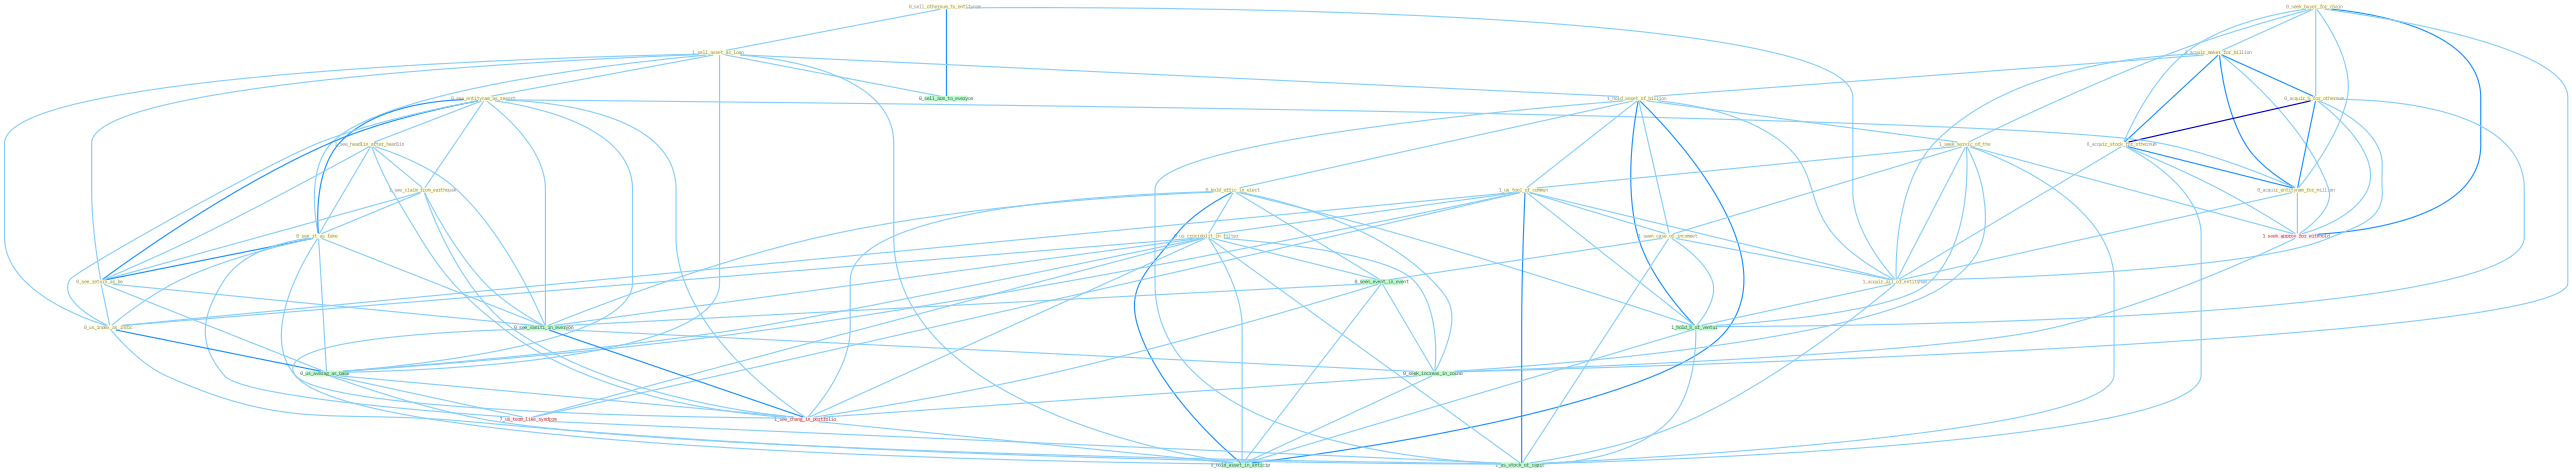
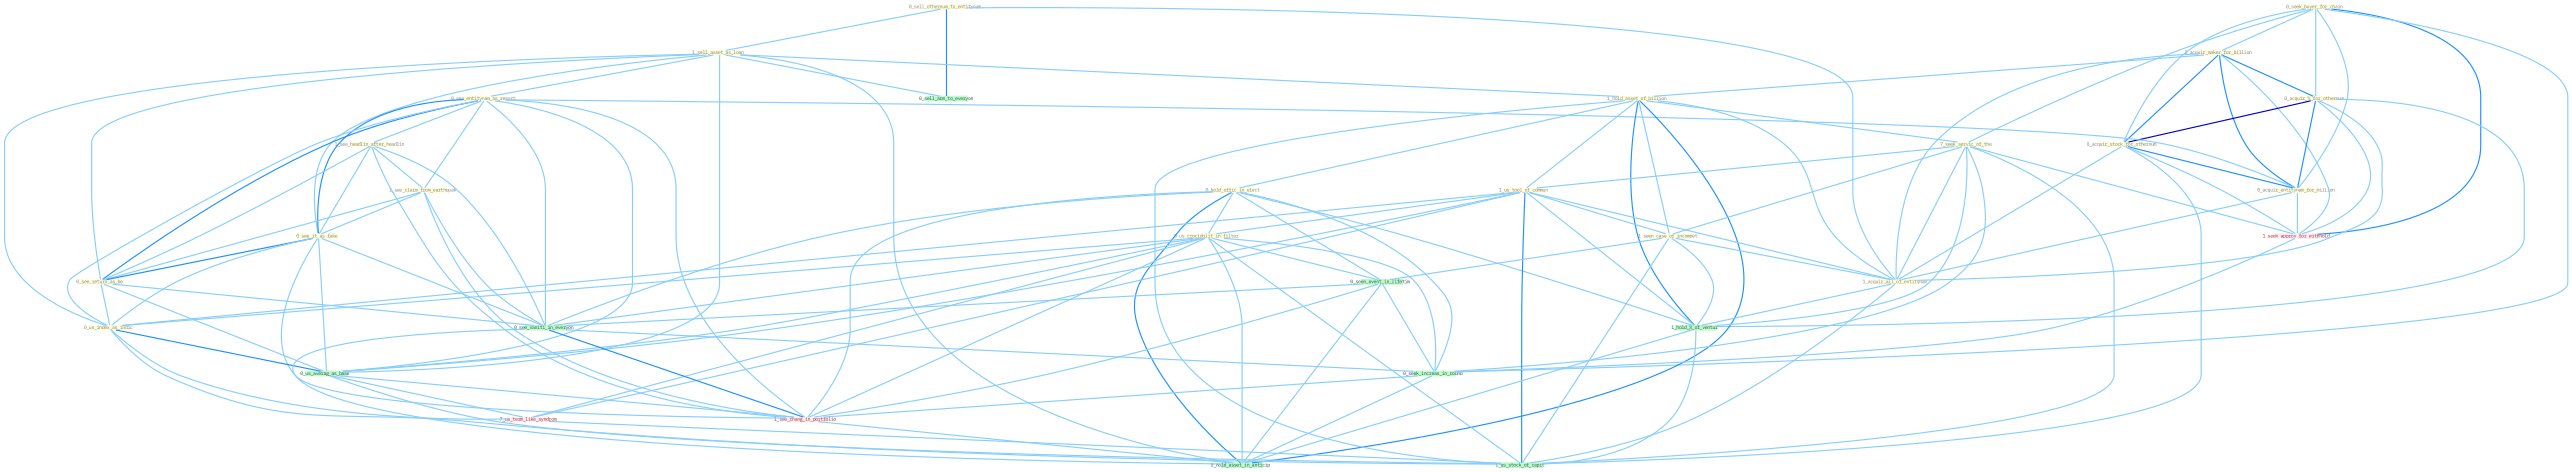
node "1_seek_servic_of_the": label "1_seek_servic_of_the" -> "7_seek_servic_of_the"
node "0_seen_event_in_event": label "0_seen_event_in_event" -> "0_seen_event_in_lifetim"
edge "0_see_it_as_fake" -- "7_us_term_like_syndrom": now "0_us_index_as_indic" -- "7_us_term_like_syndrom"
